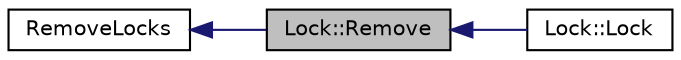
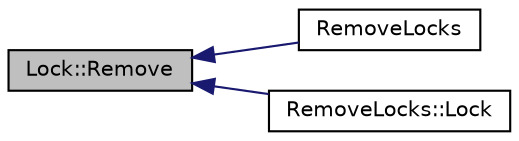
edge "Lock::Remove" -> "RemoveLocks": reversed
node "Lock::Lock": label "Lock::Lock" -> "RemoveLocks::Lock"
